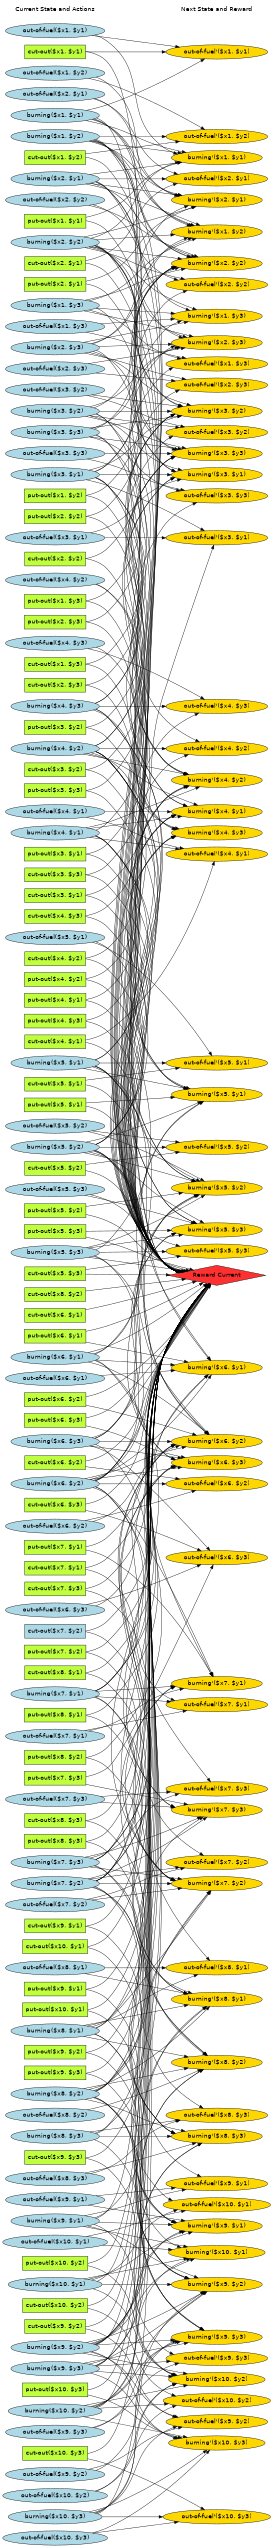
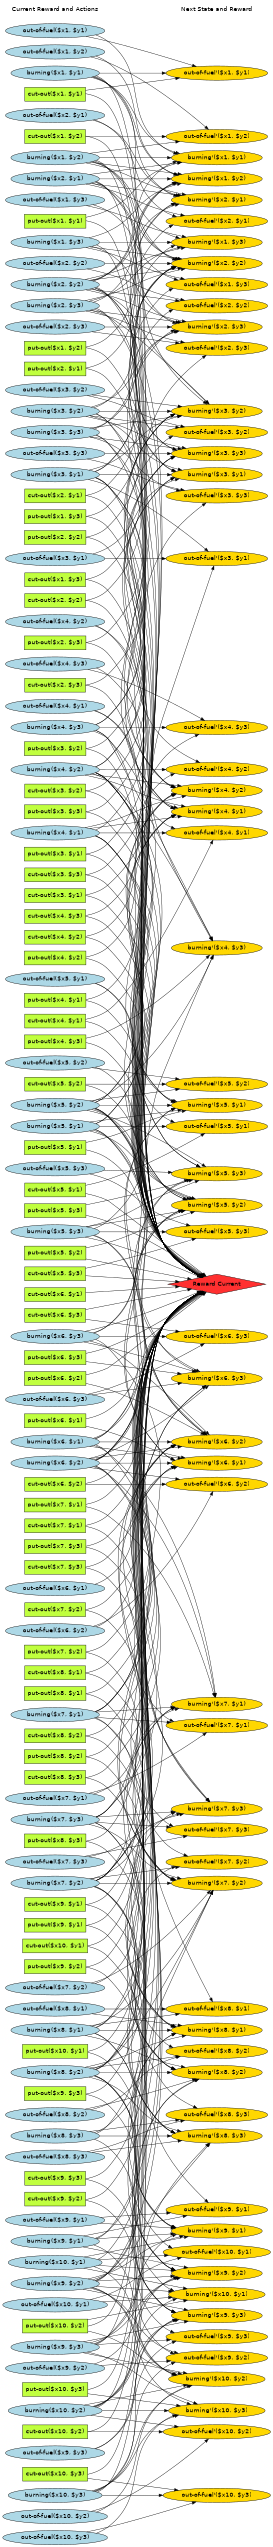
node "Current State and Actions": label "Current State and Actions" -> "Current Reward and Actions"
node "cut-out($x7, $y2)": fillcolor lightblue -> olivedrab1
edge "put-out($x7, $y3)" -> "out-of-fuel'($x6, $y3)": now "put-out($x7, $y3)" -> "Reward Current"
node "out-of-fuel'($x8, $y2)": added
edge "burning($x9, $y1)" -> "burning'($x10, $y1)": now "put-out($x10, $y2)" -> "burning'($x10, $y1)"
